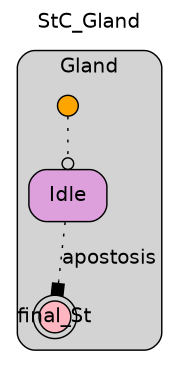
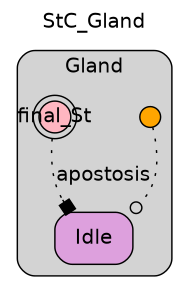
edge "Idle" -> "final_St": reversed
